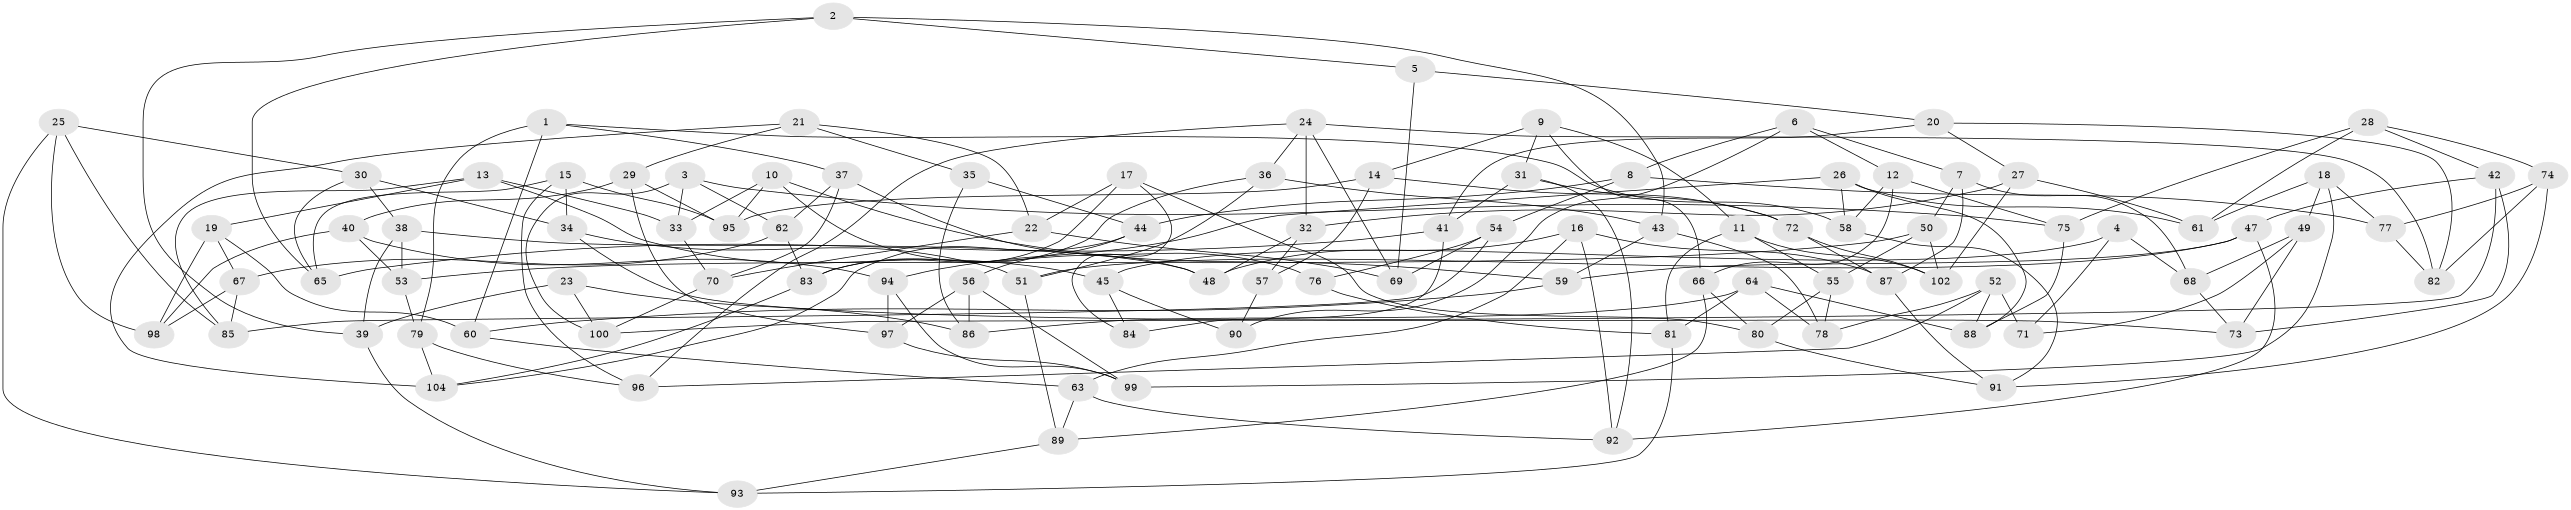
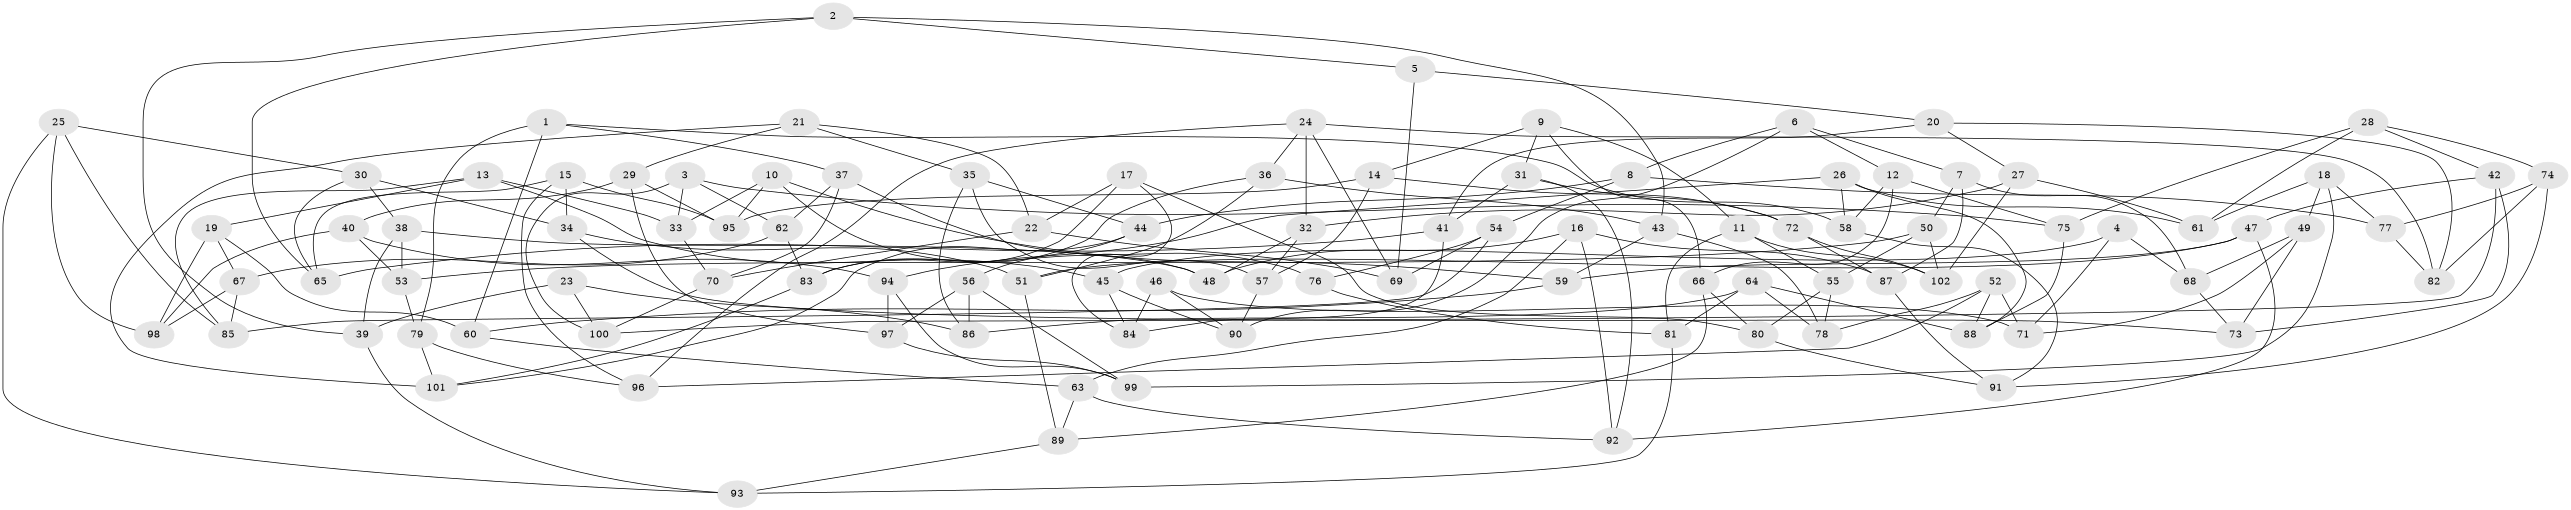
edge "35" -- "57": added
node "46": added
node "104": label "104" -> "101"
